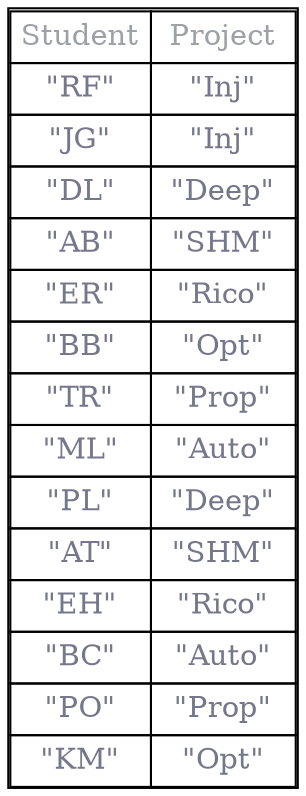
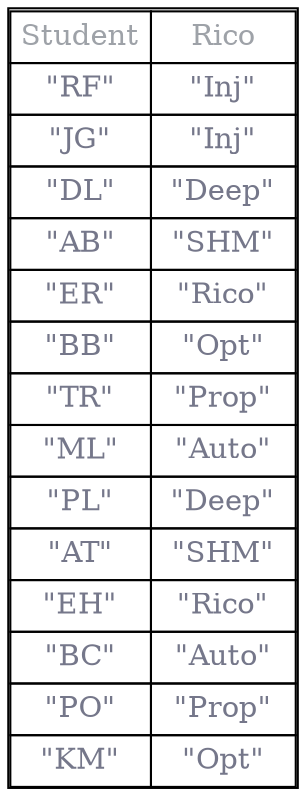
node "Student": text "Project" -> "Rico"
